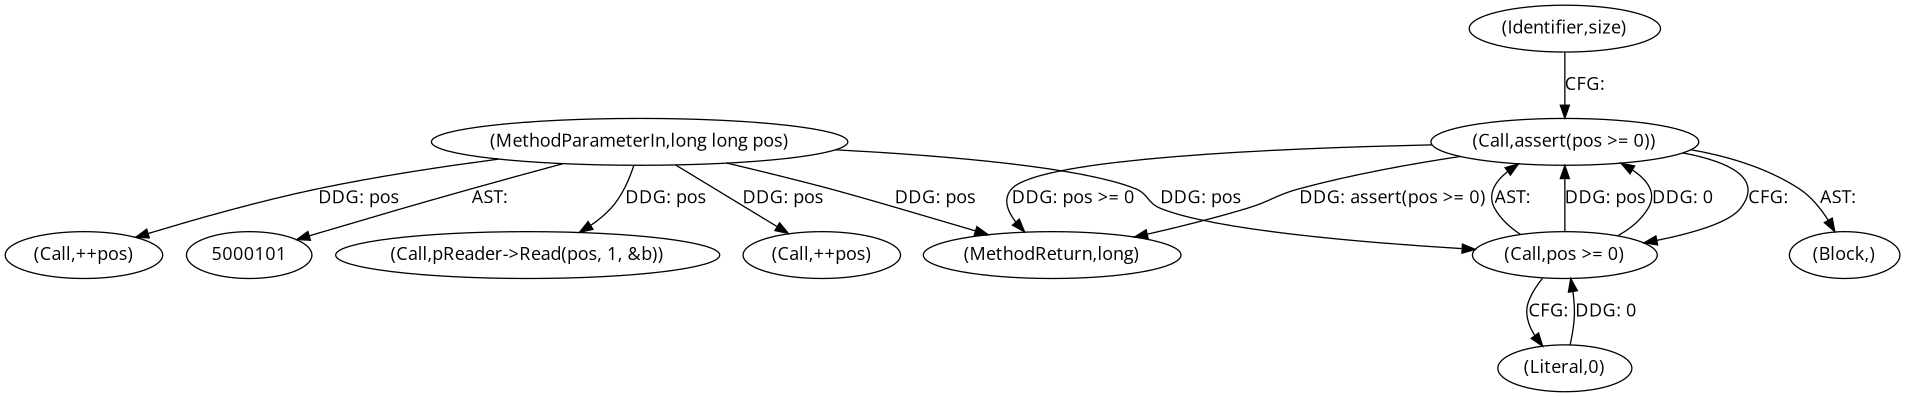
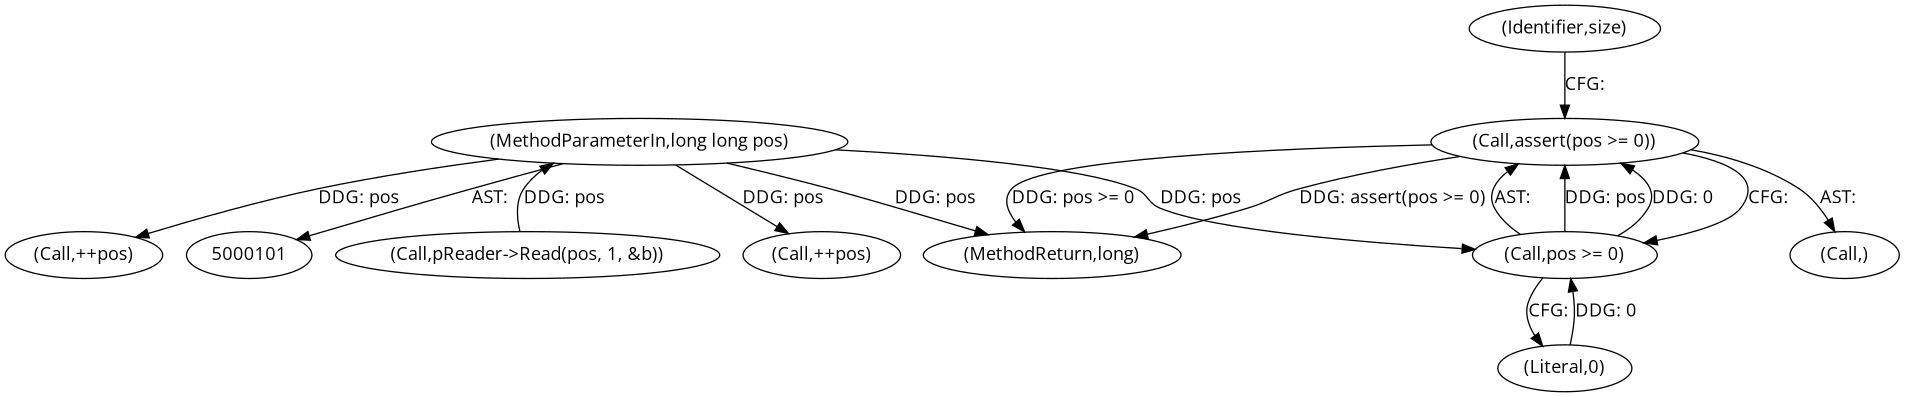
edge "(MethodParameterIn,long long pos)" -> "(Call,pReader->Read(pos, 1, &b))": reversed
node "(Block,)": label "(Block,)" -> "(Call,)"
